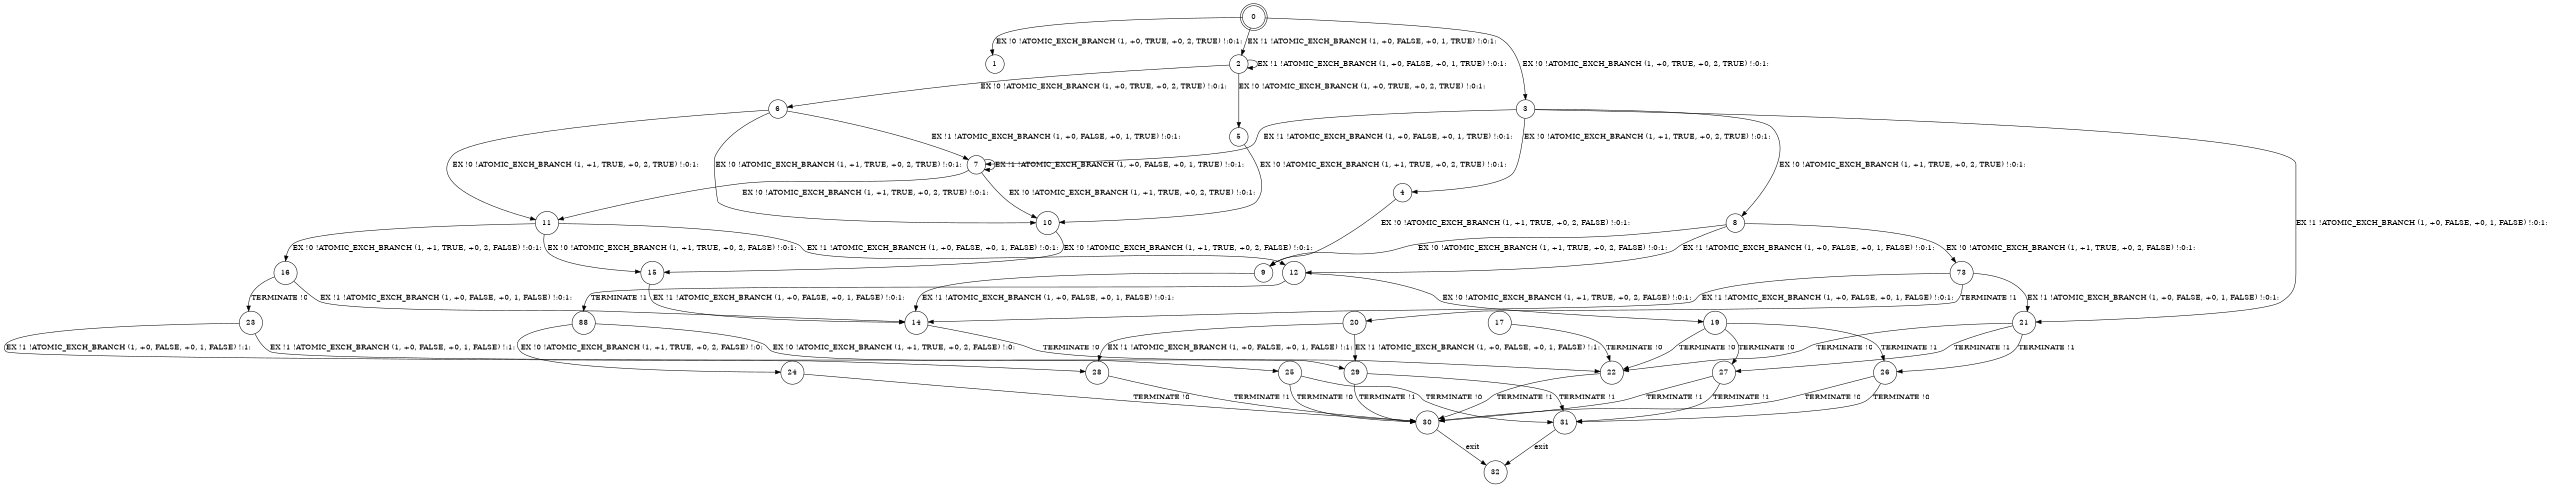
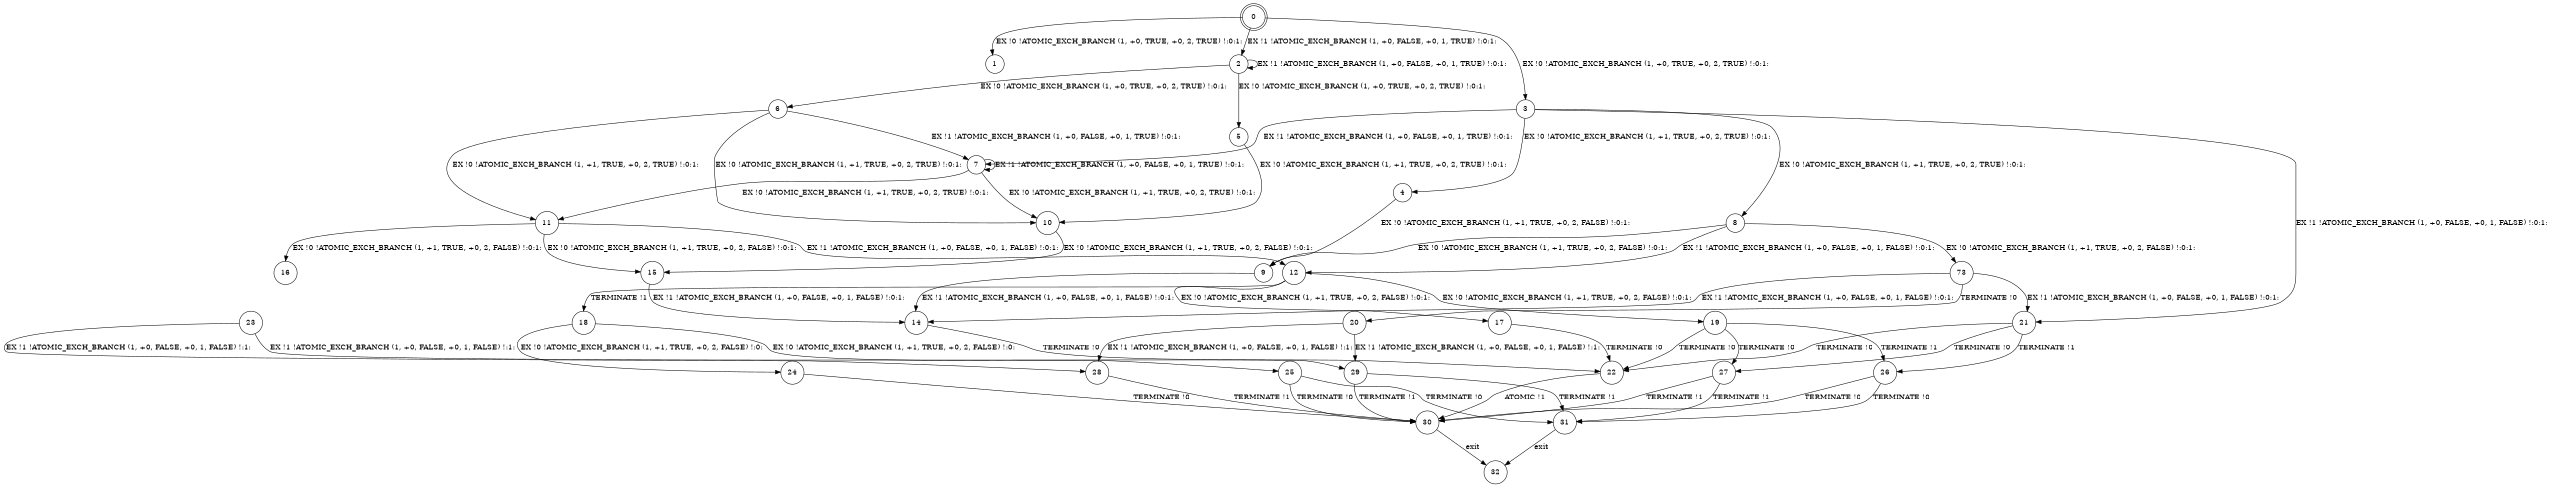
edge "16" -> "23": removed, label "TERMINATE !0"
edge "73" -> "20": label "TERMINATE !1" -> "TERMINATE !0"
edge "12" -> "17": added, label "EX !0 !ATOMIC_EXCH_BRANCH (1, +1, TRUE, +0, 2, FALSE) !:0:1:"
edge "16" -> "14": removed, label "EX !1 !ATOMIC_EXCH_BRANCH (1, +0, FALSE, +0, 1, FALSE) !:0:1:"
node "88": label "88" -> "18"
edge "21" -> "27": label "TERMINATE !1" -> "TERMINATE !0"
edge "22" -> "30": label "TERMINATE !1" -> "ATOMIC !1"
